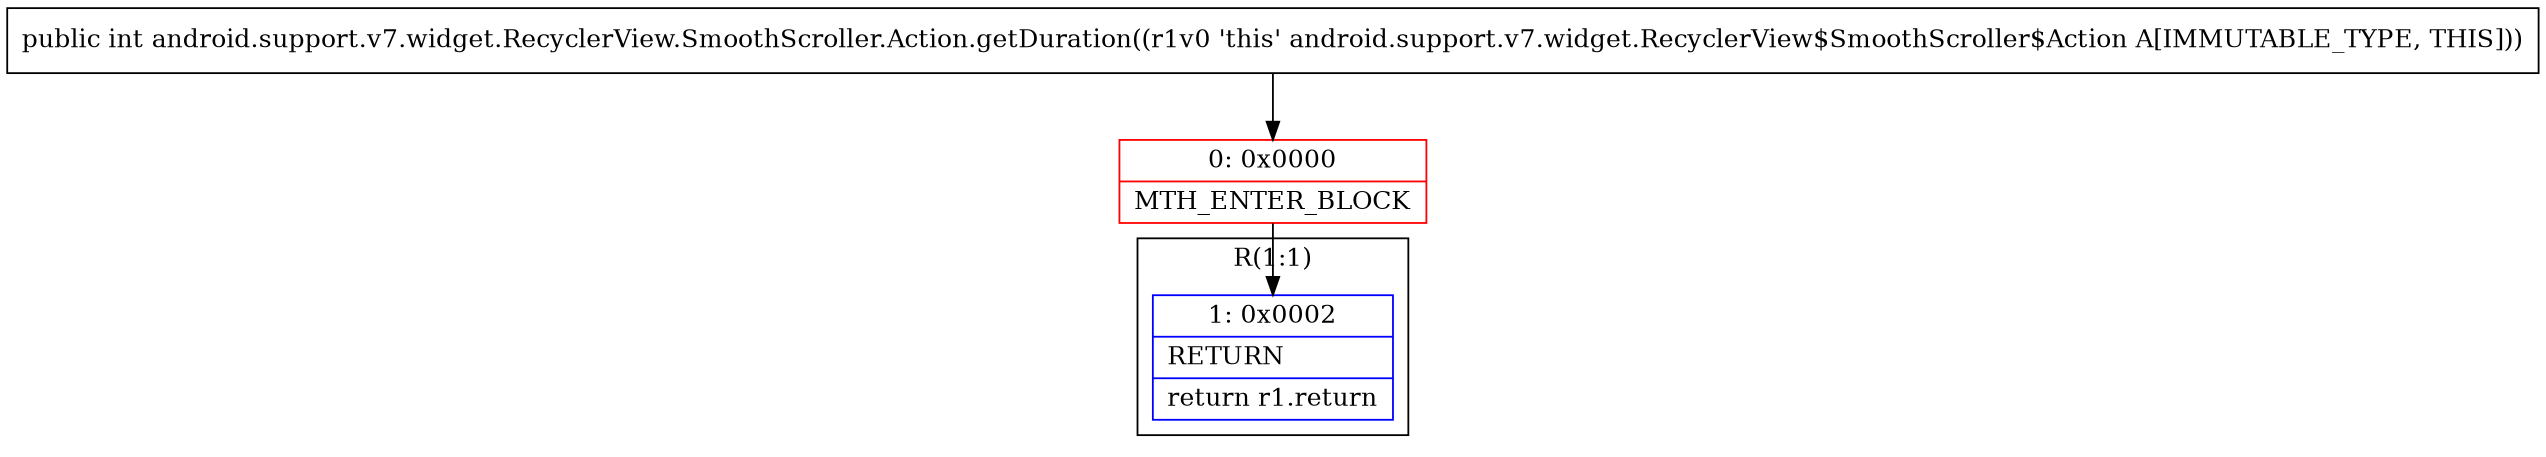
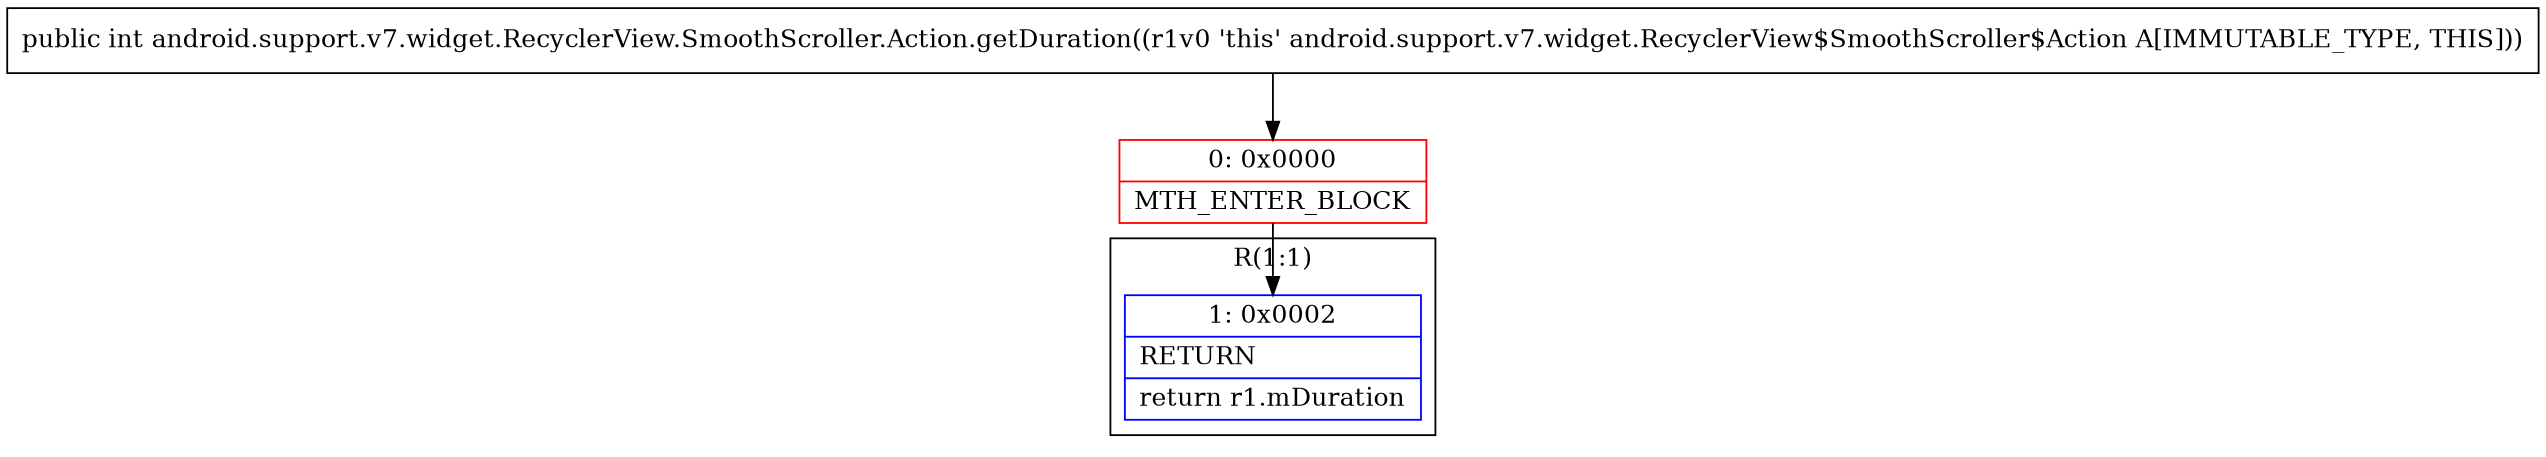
node "1: 0x0002": text "return r1.return" -> "return r1.mDuration"
